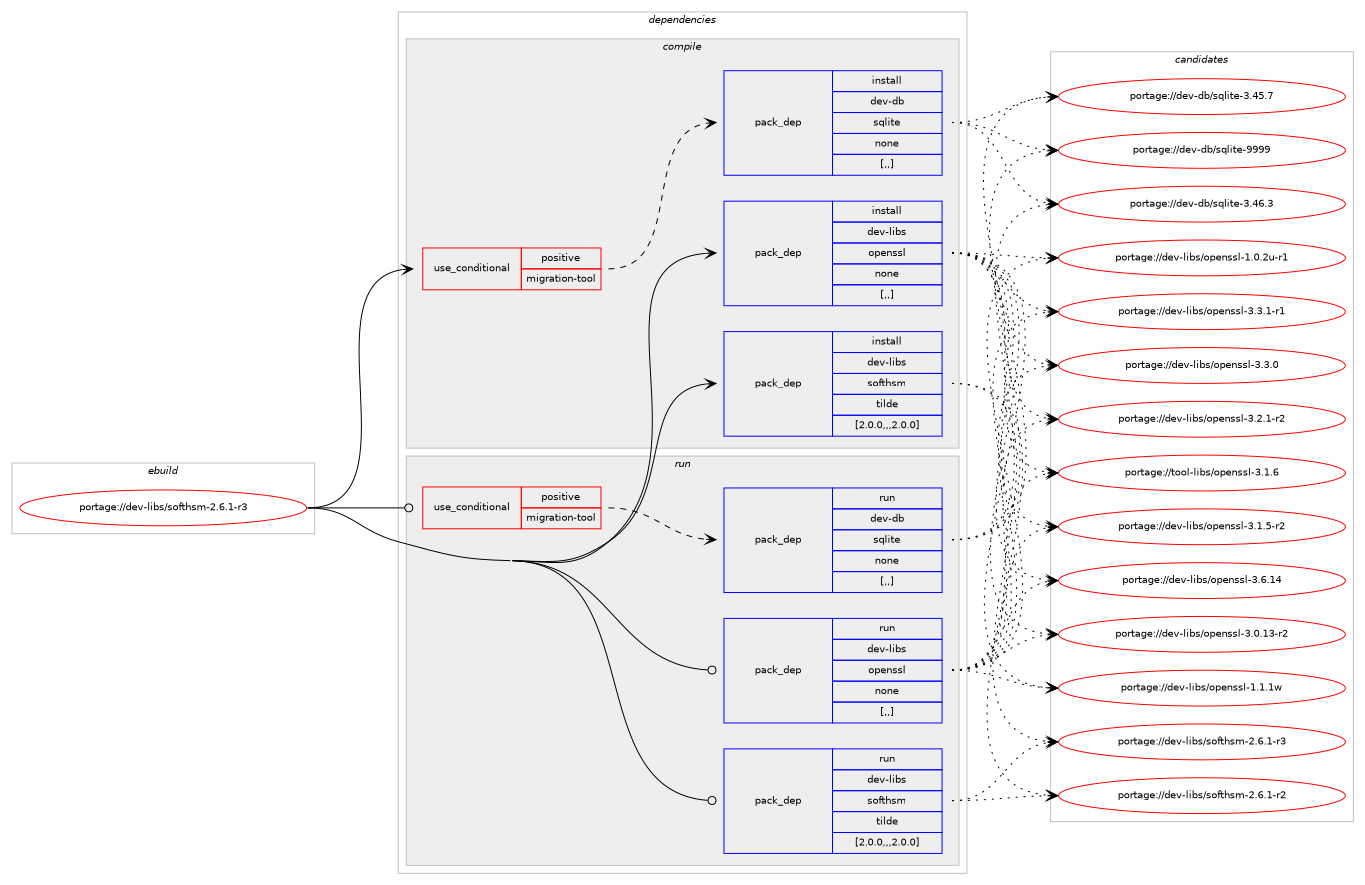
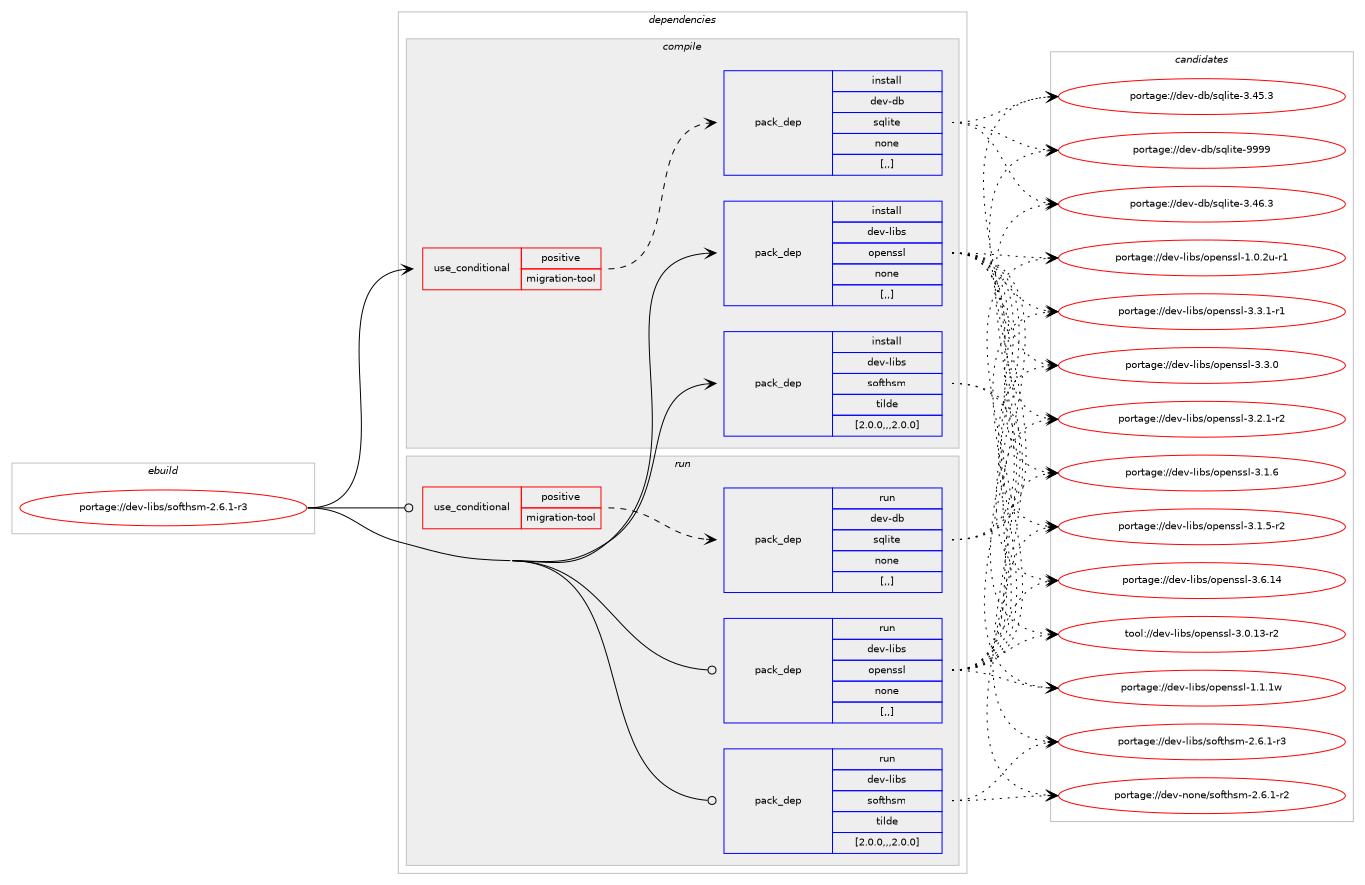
node "portage://dev-db/sqlite-3.45.7": label "portage://dev-db/sqlite-3.45.7" -> "portage://dev-db/sqlite-3.45.3"
node "portage://tool-libs/openssl-3.1.6": label "portage://tool-libs/openssl-3.1.6" -> "portage://dev-libs/openssl-3.1.6"
node "portage://dev-libs/openssl-3.0.13-r2": label "portage://dev-libs/openssl-3.0.13-r2" -> "tool://dev-libs/openssl-3.0.13-r2"
node "portage://dev-libs/softhsm-2.6.1-r2": label "portage://dev-libs/softhsm-2.6.1-r2" -> "portage://dev-none/softhsm-2.6.1-r2"
